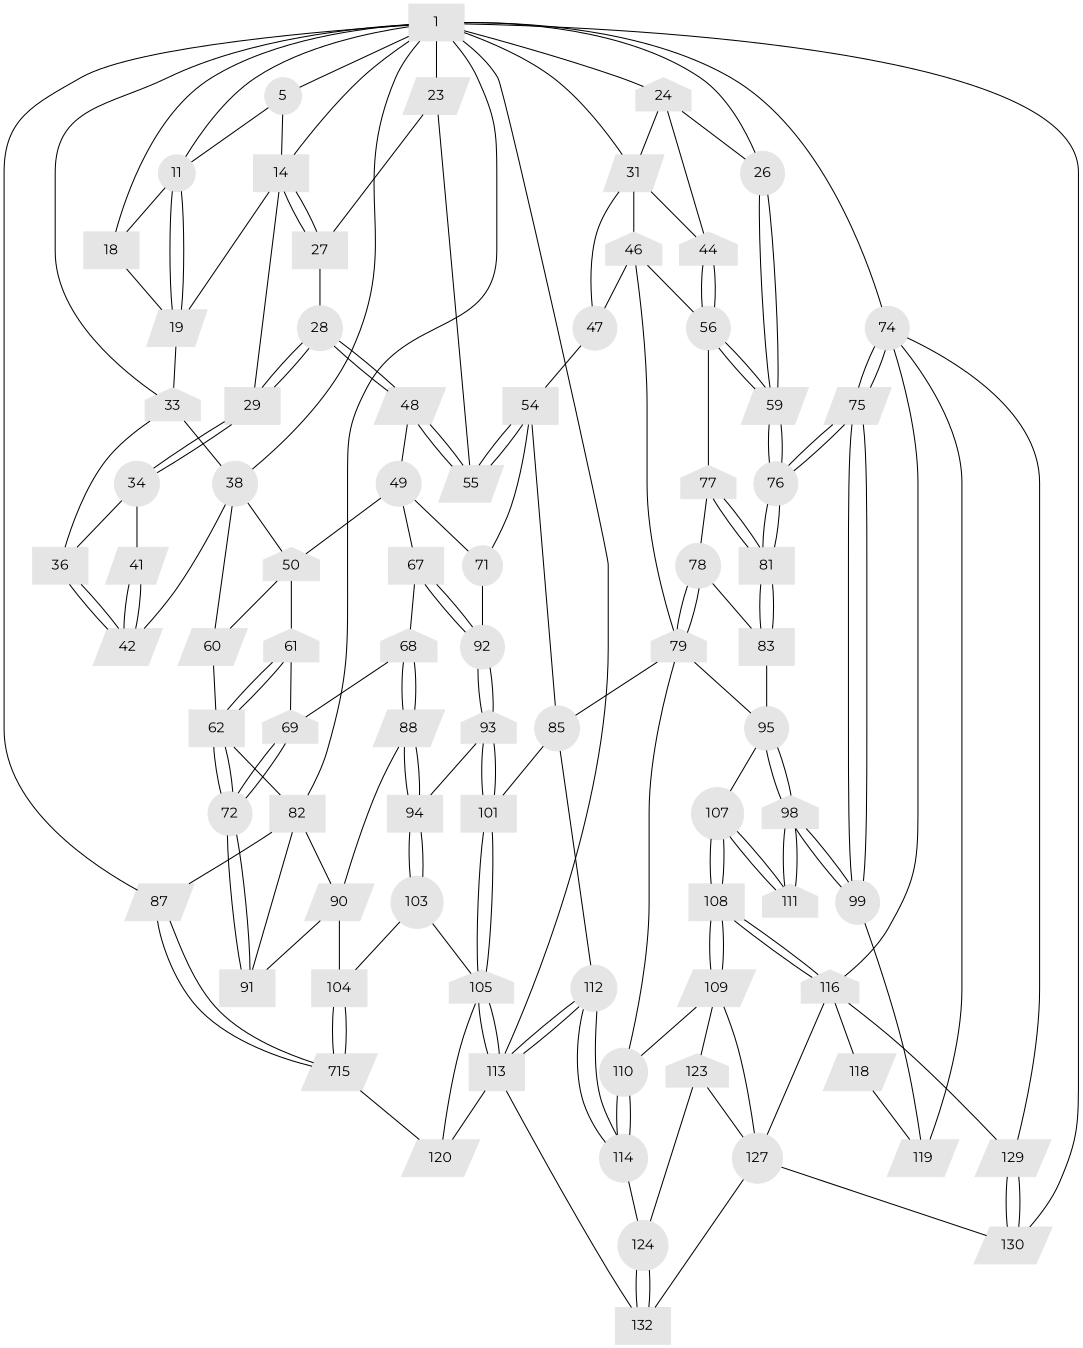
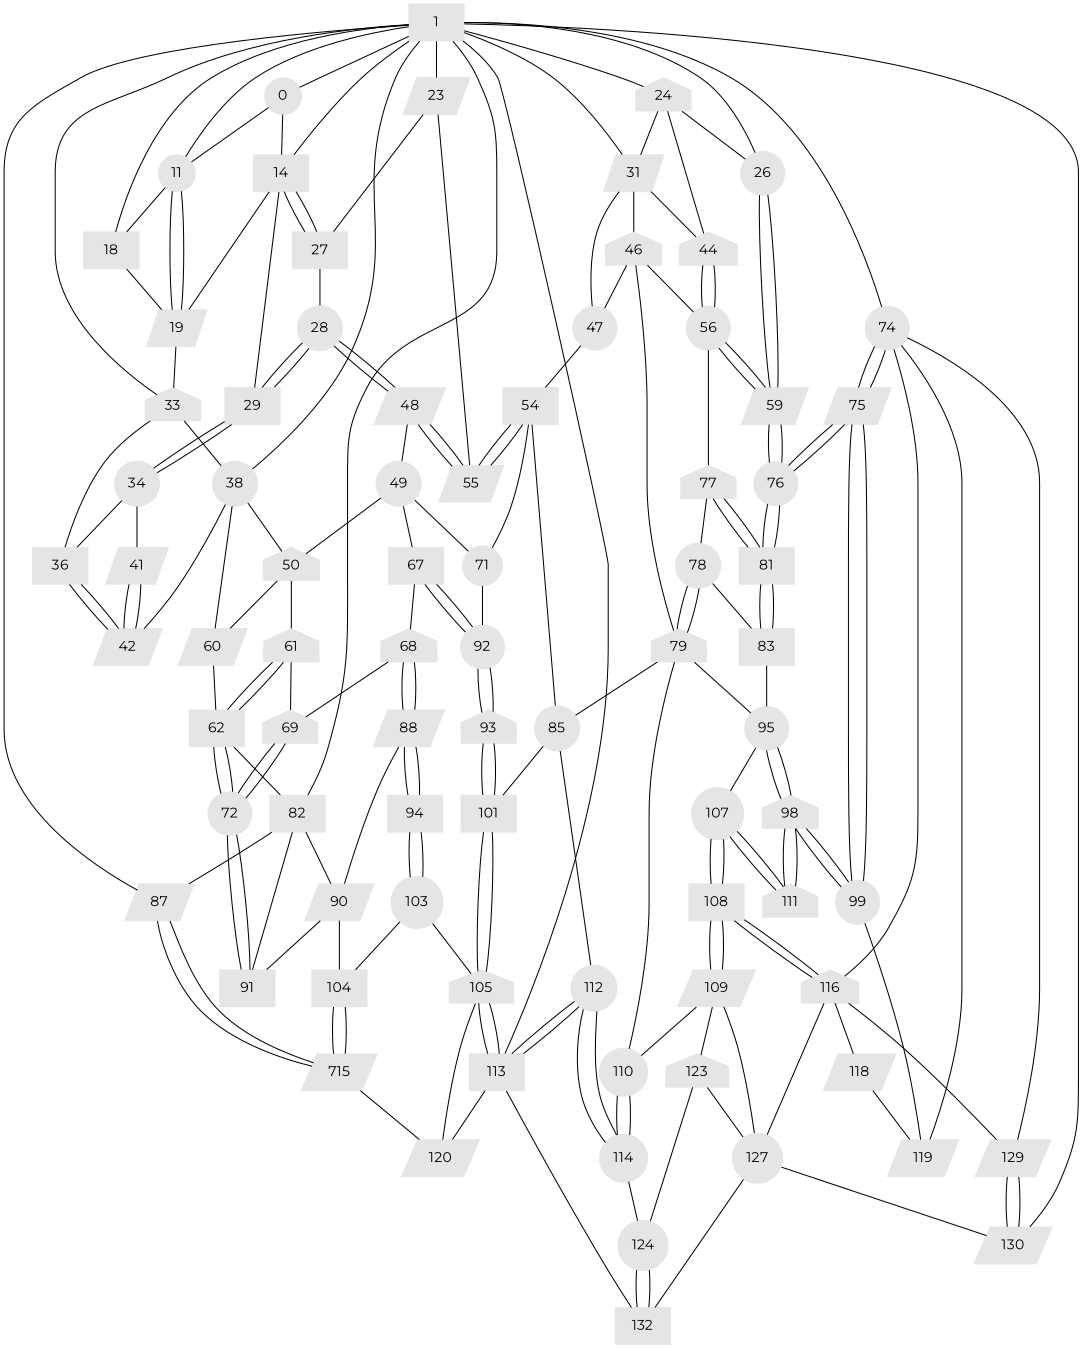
node "5": label "5" -> "0"
edge "93" -- "94": removed
